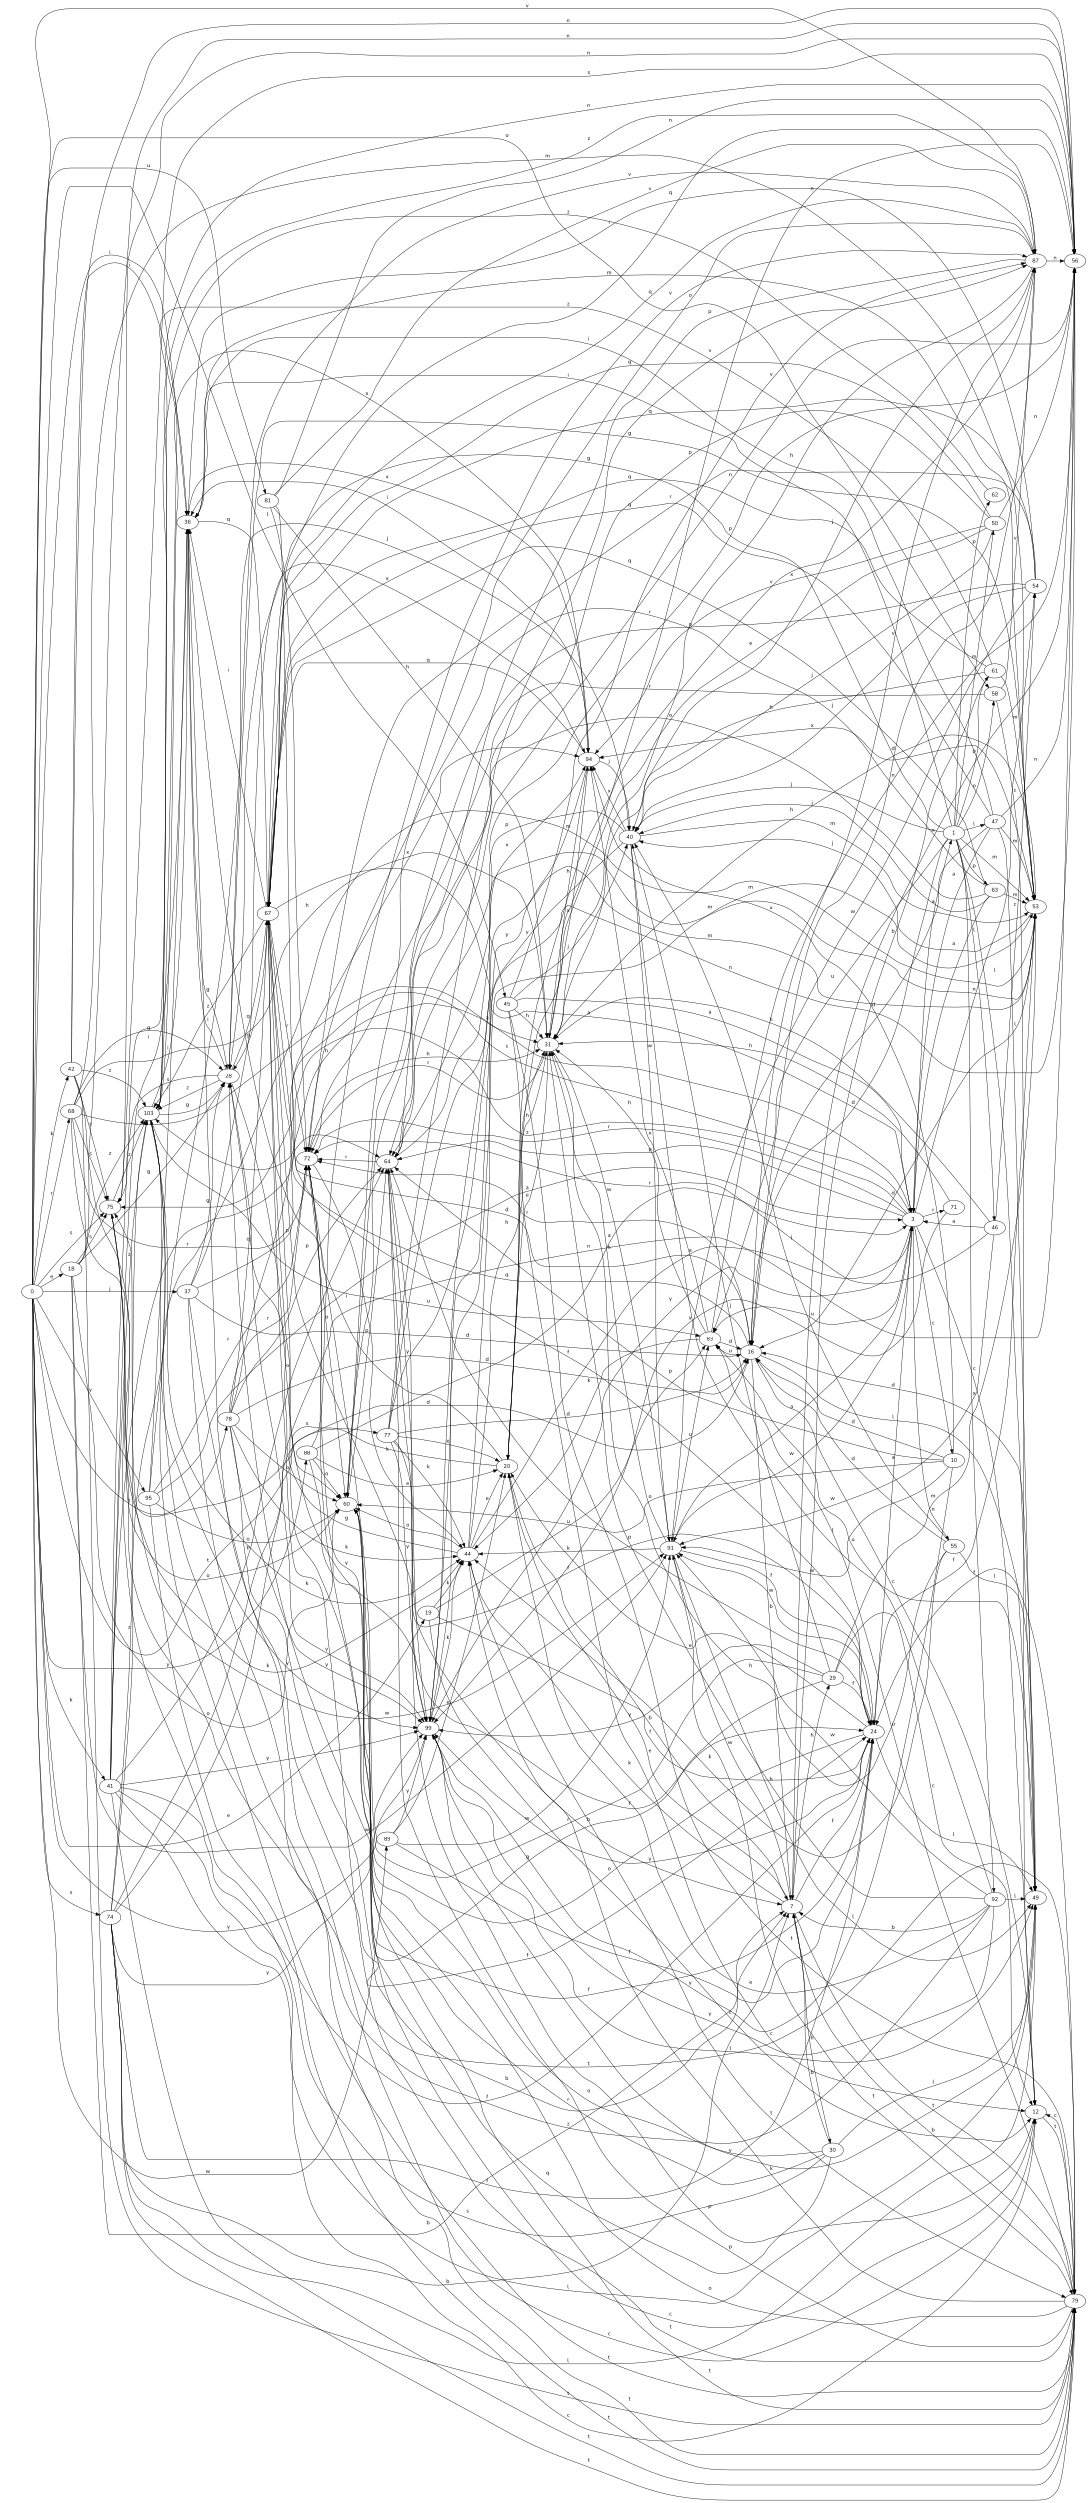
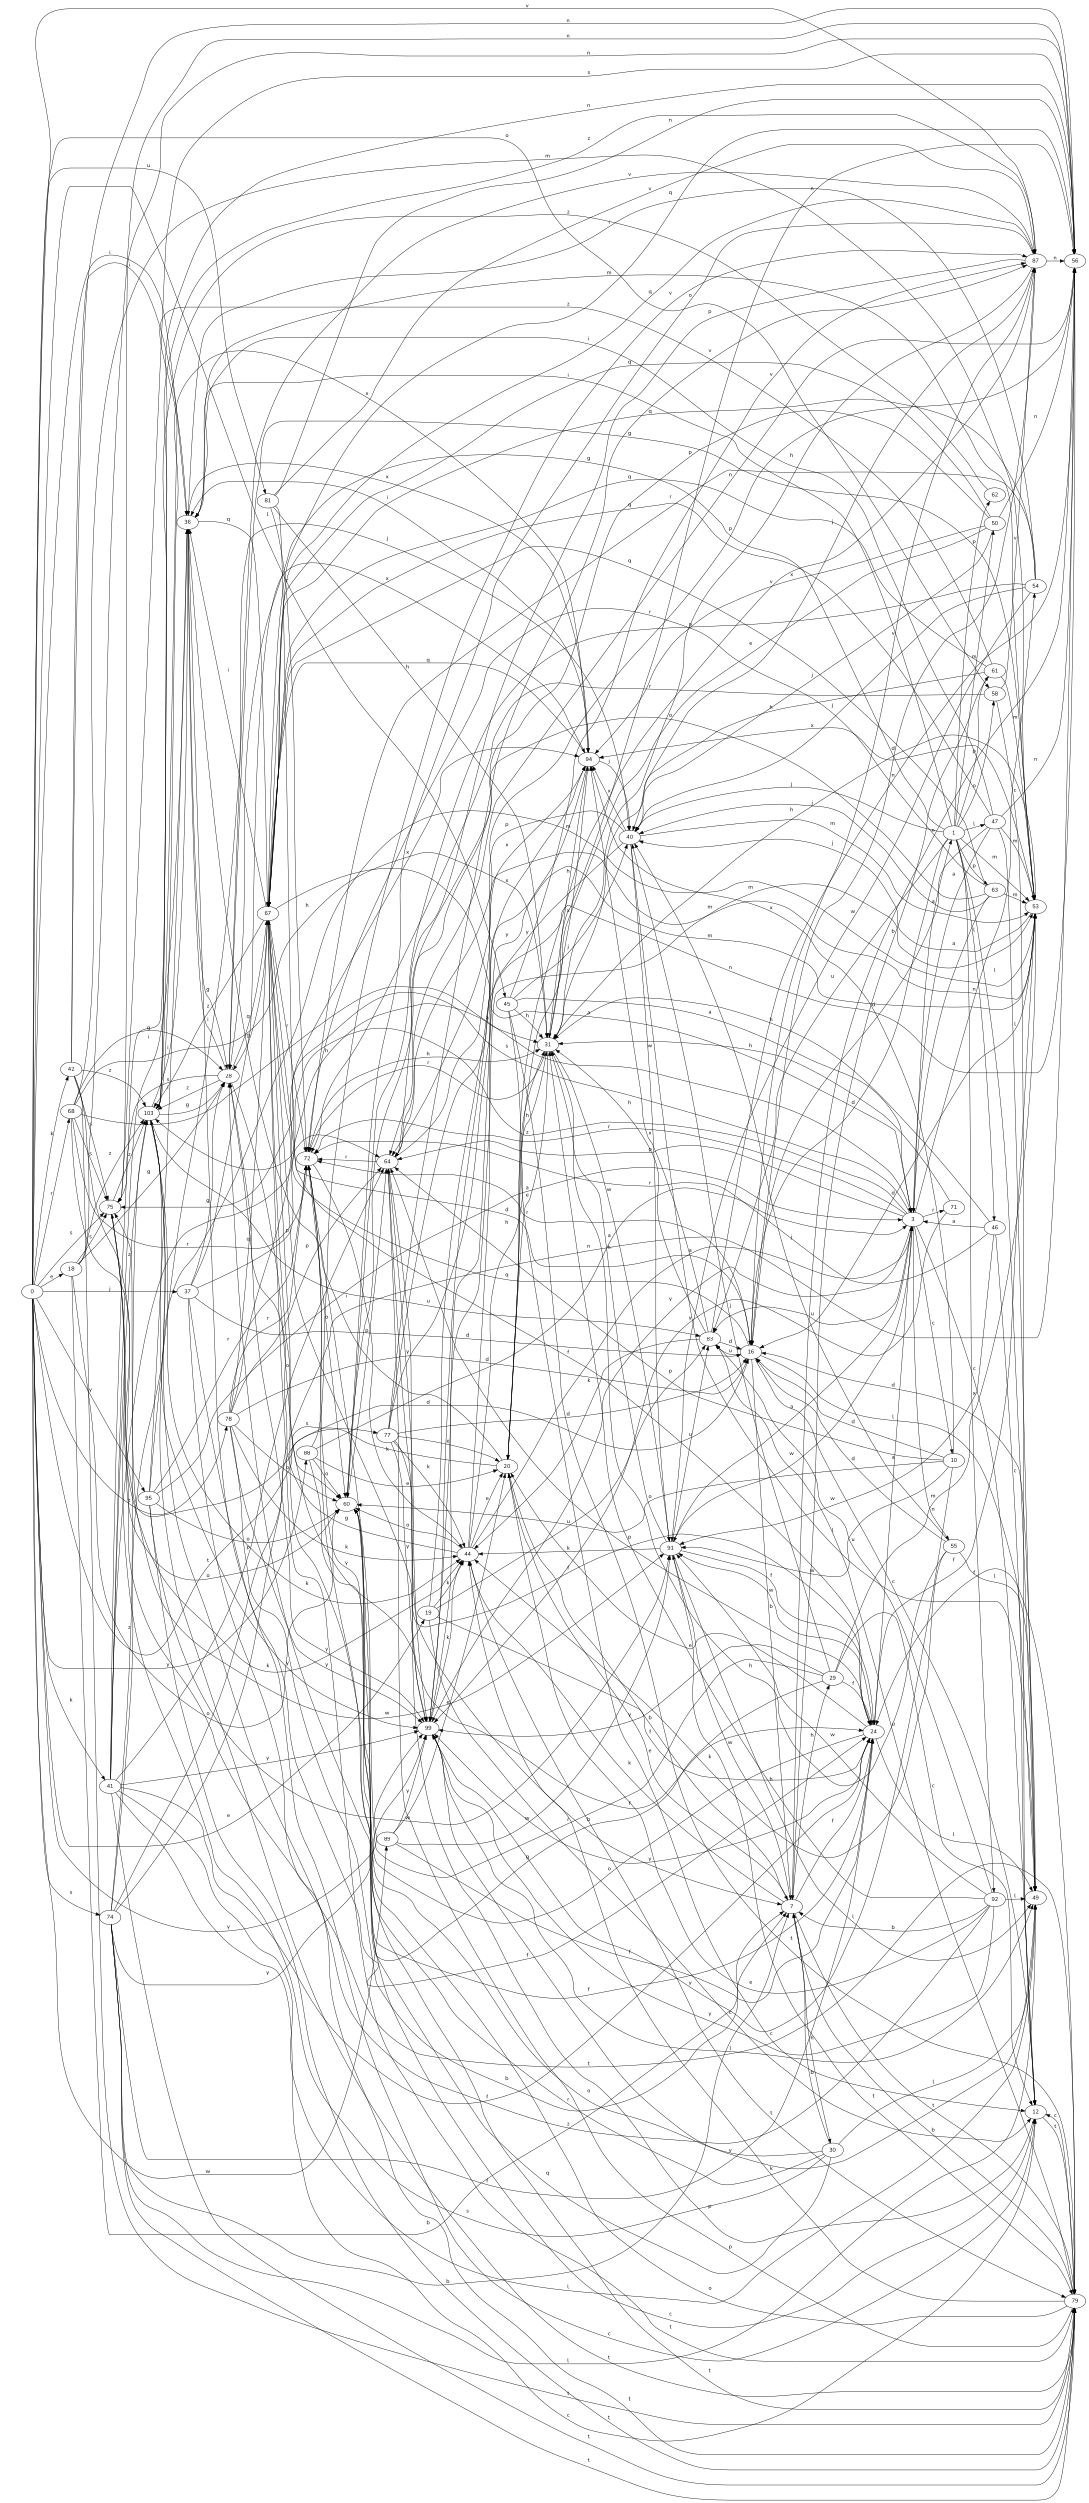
edge "46" -> "54": now "46" -> "12"
edge "19" -> "94": added, label "x"
edge "18" -> "91": now "95" -> "91"
